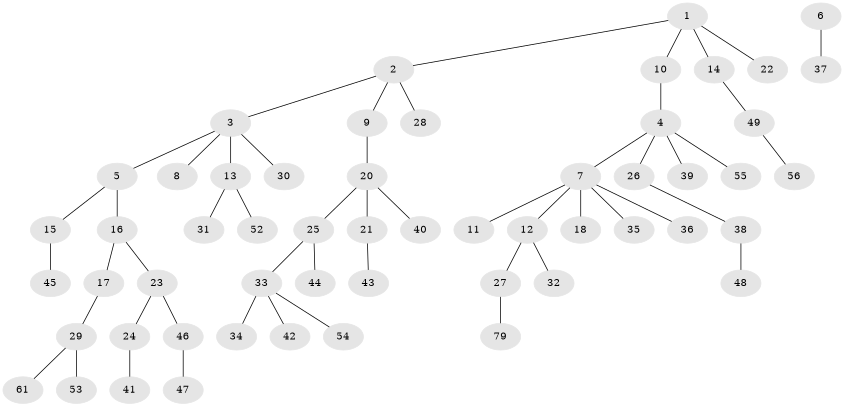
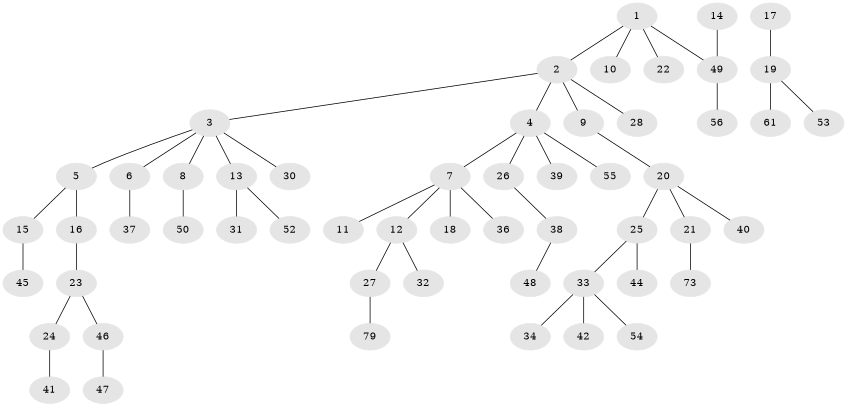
edge "1" -- "14": now "1" -- "49"
edge "10" -- "4": now "2" -- "4"
edge "3" -- "6": added
node "50": added
node "35": removed
edge "16" -- "17": removed
node "43": label "43" -> "73"
node "29": label "29" -> "19"
